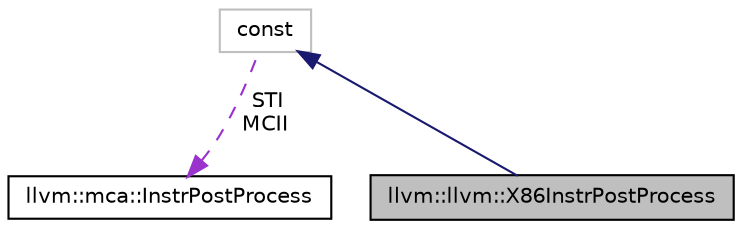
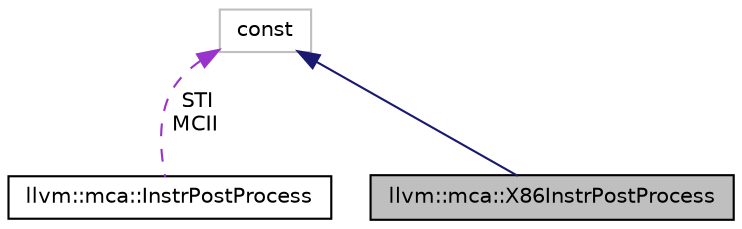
edge "const" -> "llvm::mca::InstrPostProcess": reversed
node "llvm::llvm::X86InstrPostProcess": label "llvm::llvm::X86InstrPostProcess" -> "llvm::mca::X86InstrPostProcess"
